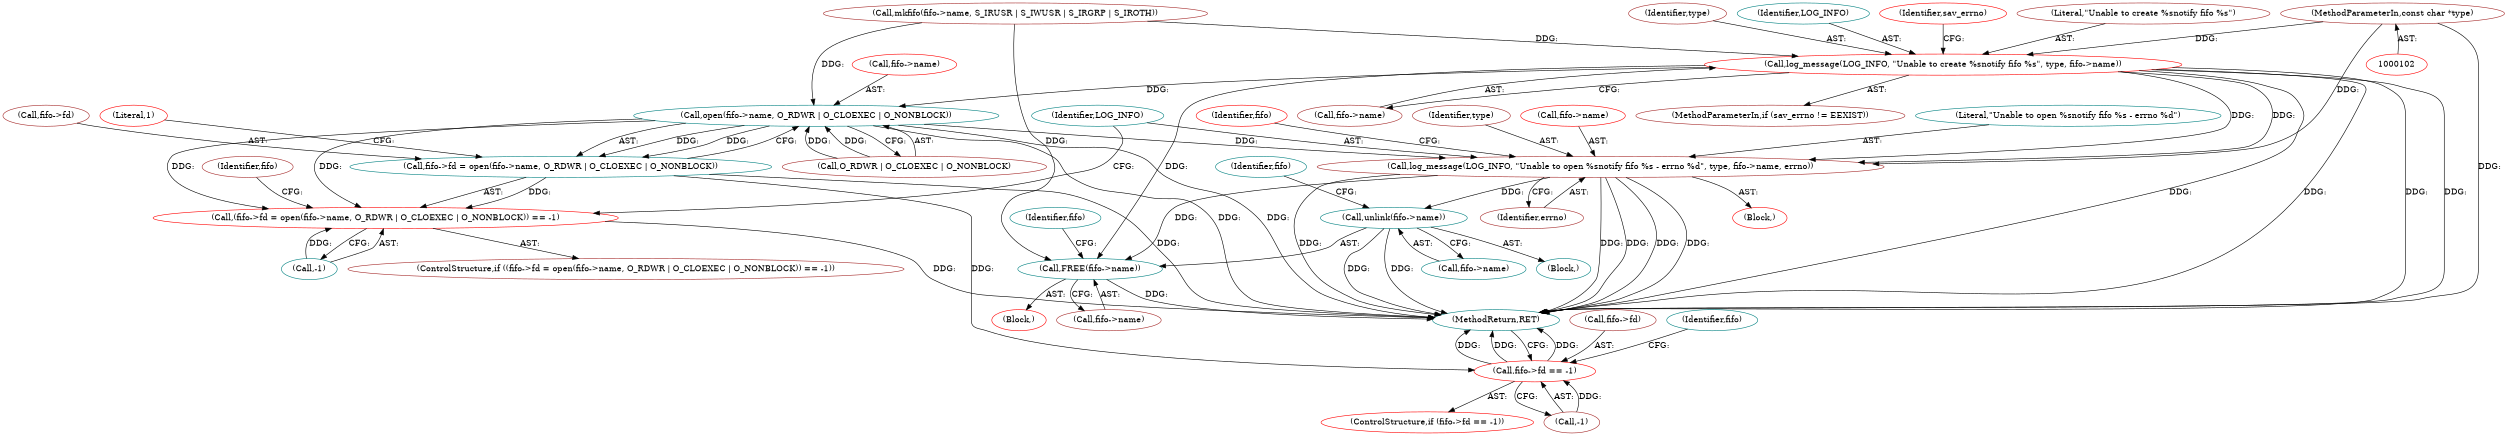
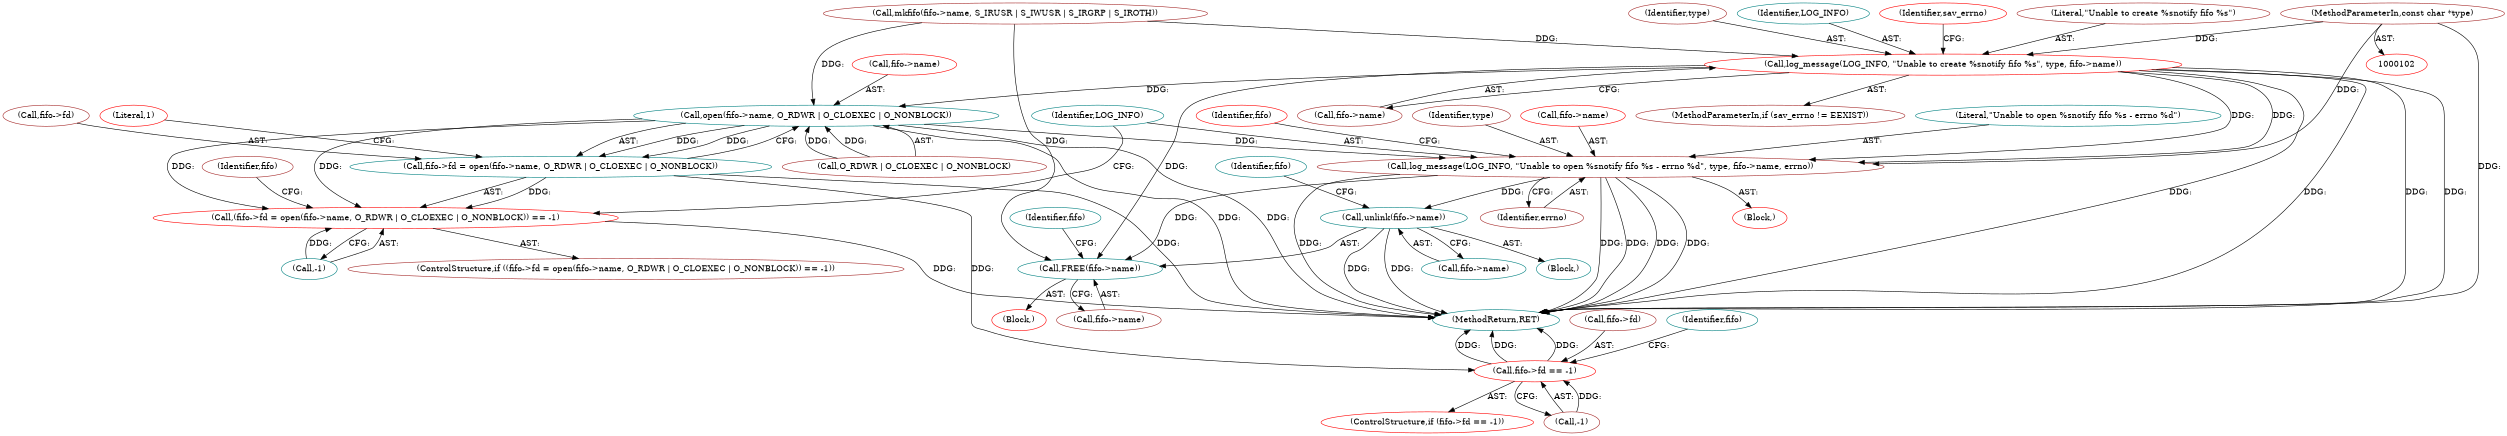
edge "1000102" -> "(MethodParameterIn,const char *type)": reversed
edge "(Call,open(fifo->name, O_RDWR | O_CLOEXEC | O_NONBLOCK))" -> "(Call,O_RDWR | O_CLOEXEC | O_NONBLOCK)": removed, label "CFG:"
edge "(Call,FREE(fifo->name))" -> "(MethodReturn,RET)": removed, label "DDG:"
edge "(MethodReturn,RET)" -> "(Call,fifo->fd == -1)": removed, label "CFG:"
